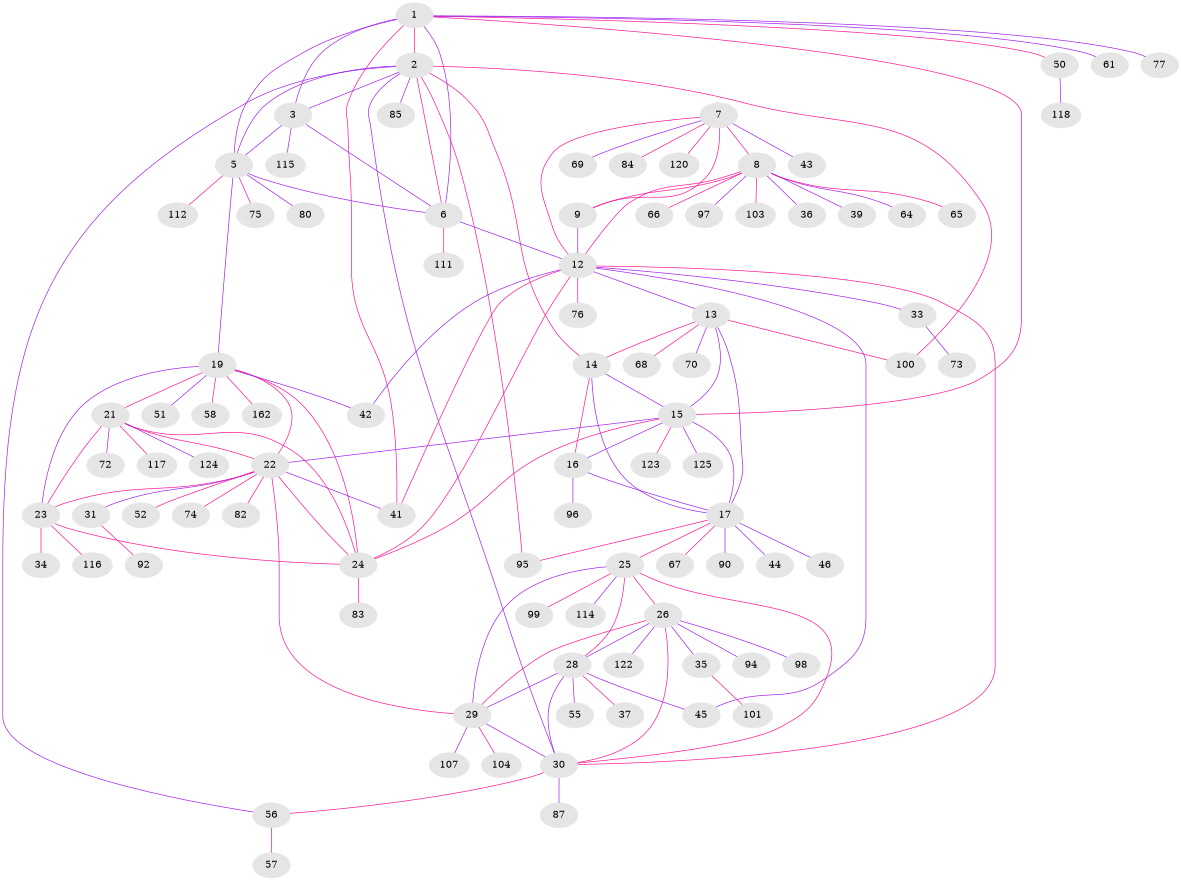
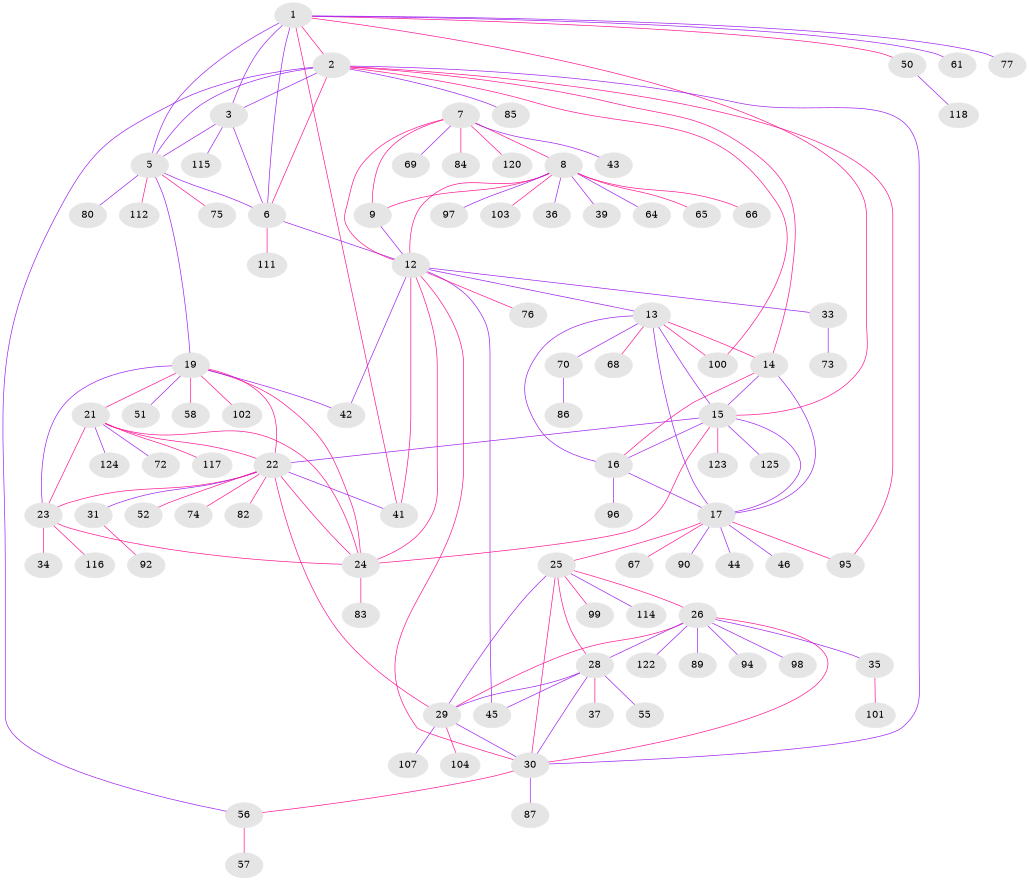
edge "13" -- "16": added
node "162": label "162" -> "102"
node "86": added
node "89": added
